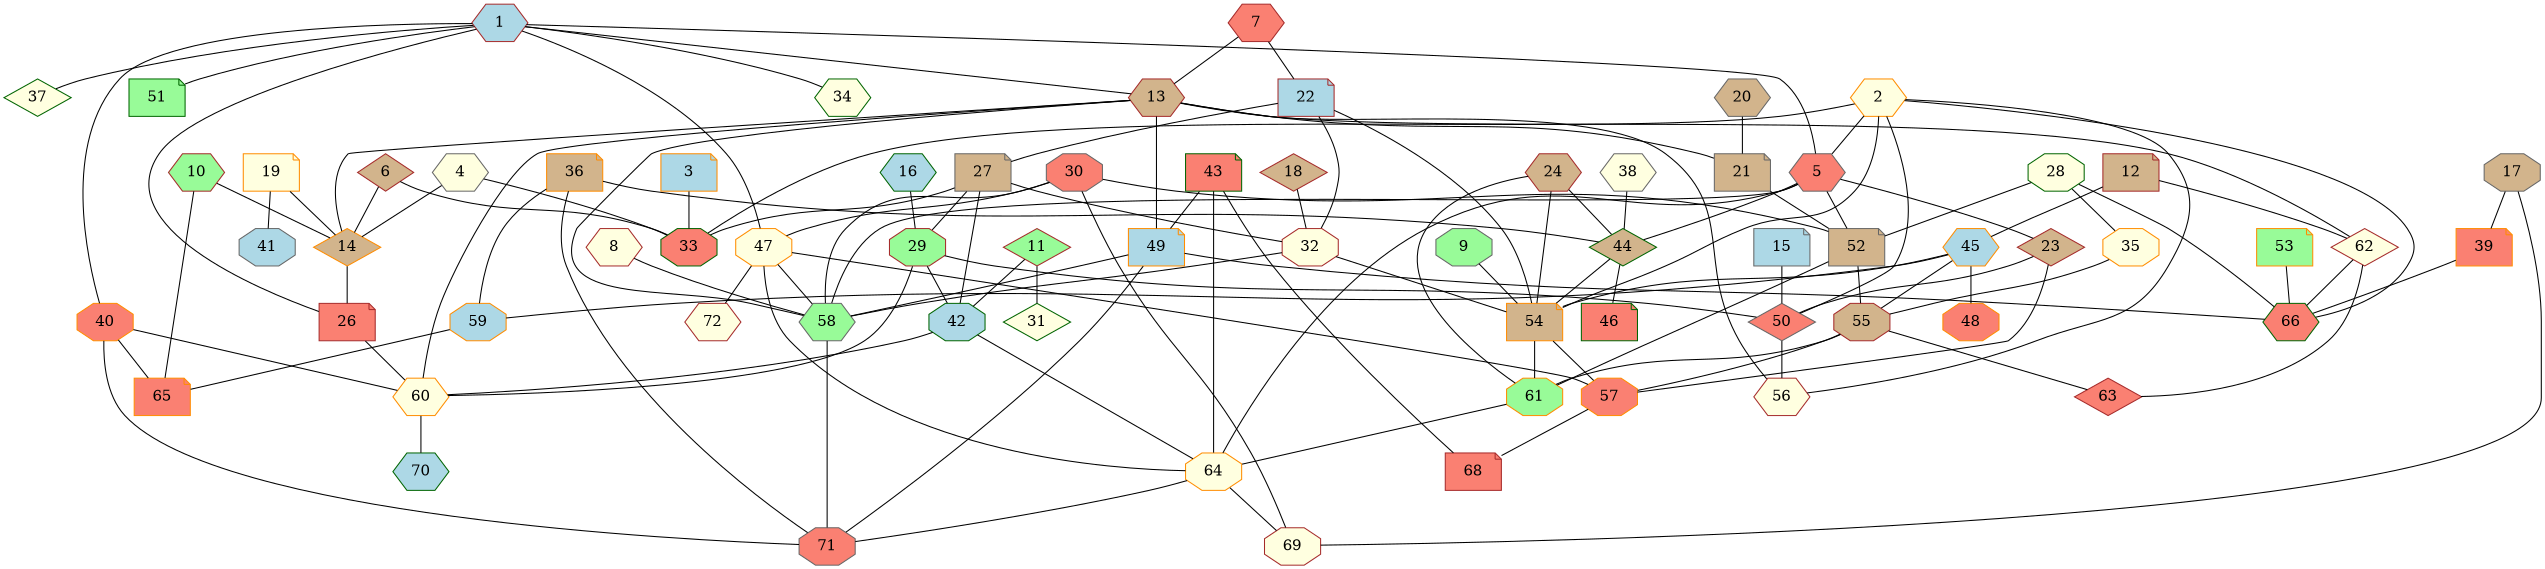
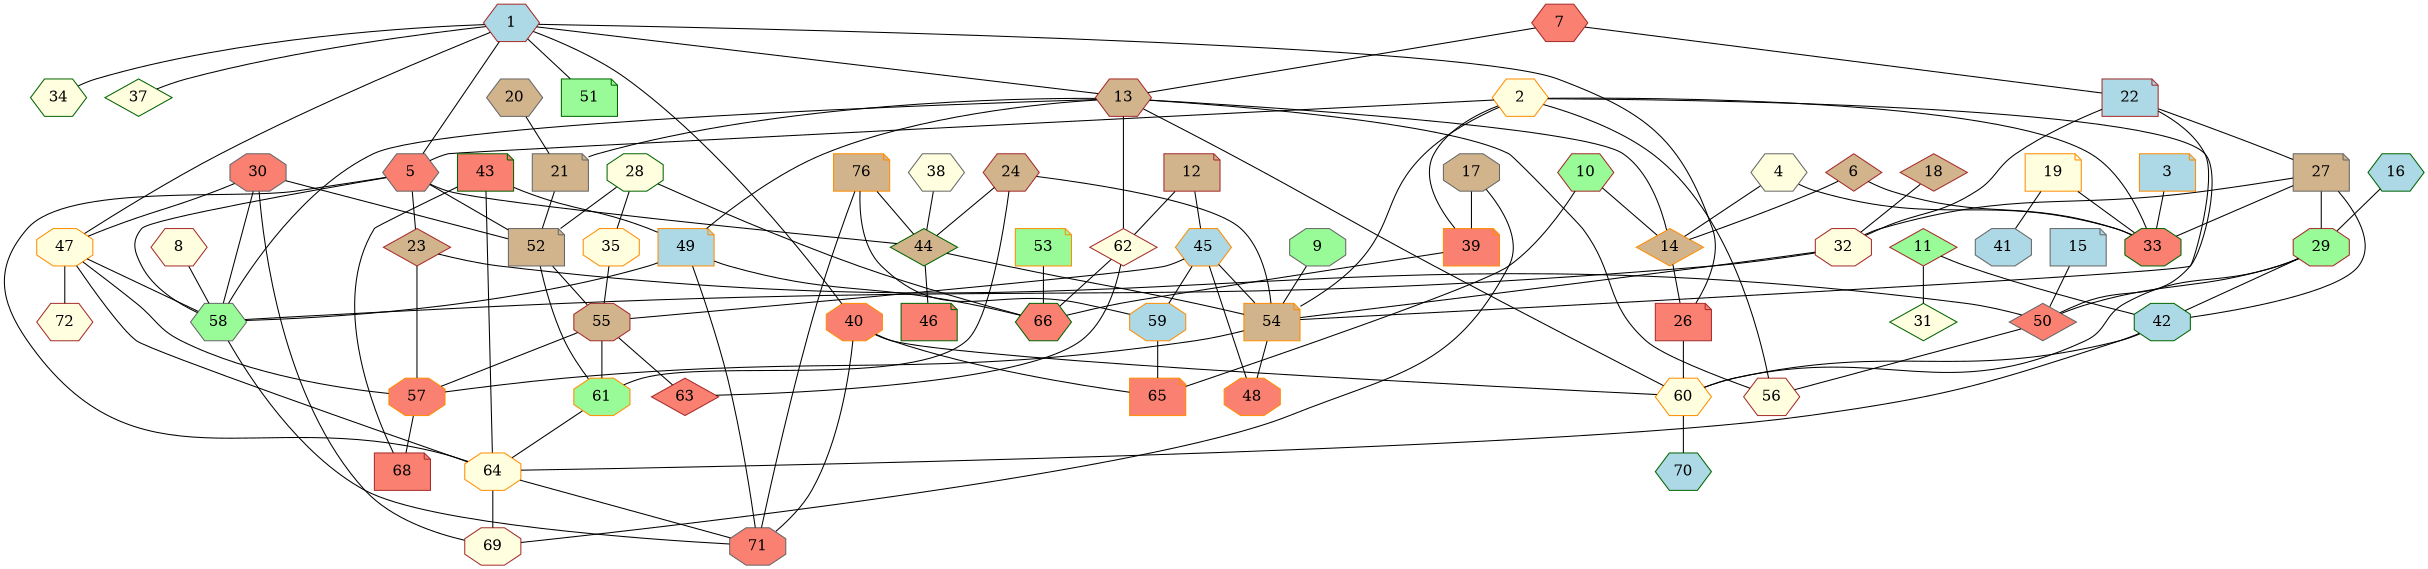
edge "2" -- "66": now "2" -- "39"
node "36": label "36" -> "76"
edge "19" -- "14": now "19" -- "33"
edge "54" -- "61": now "54" -- "48"
